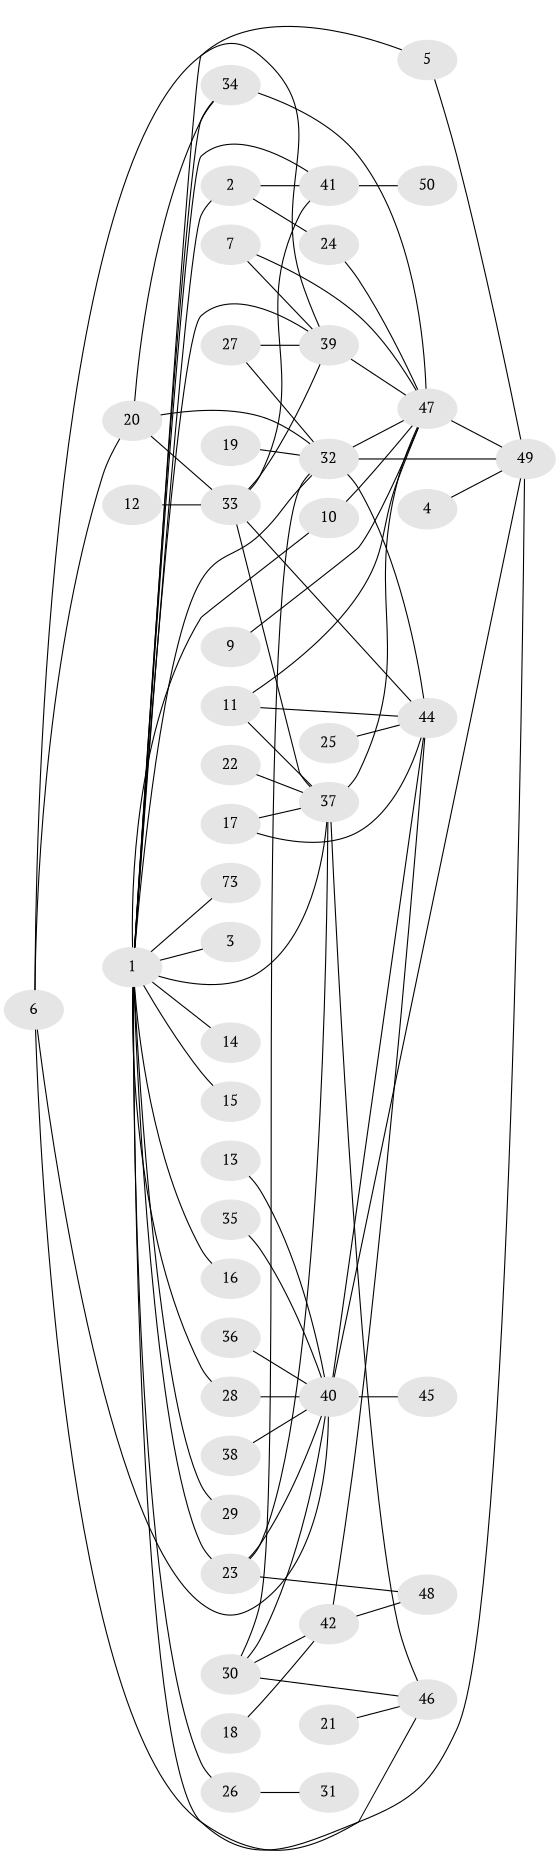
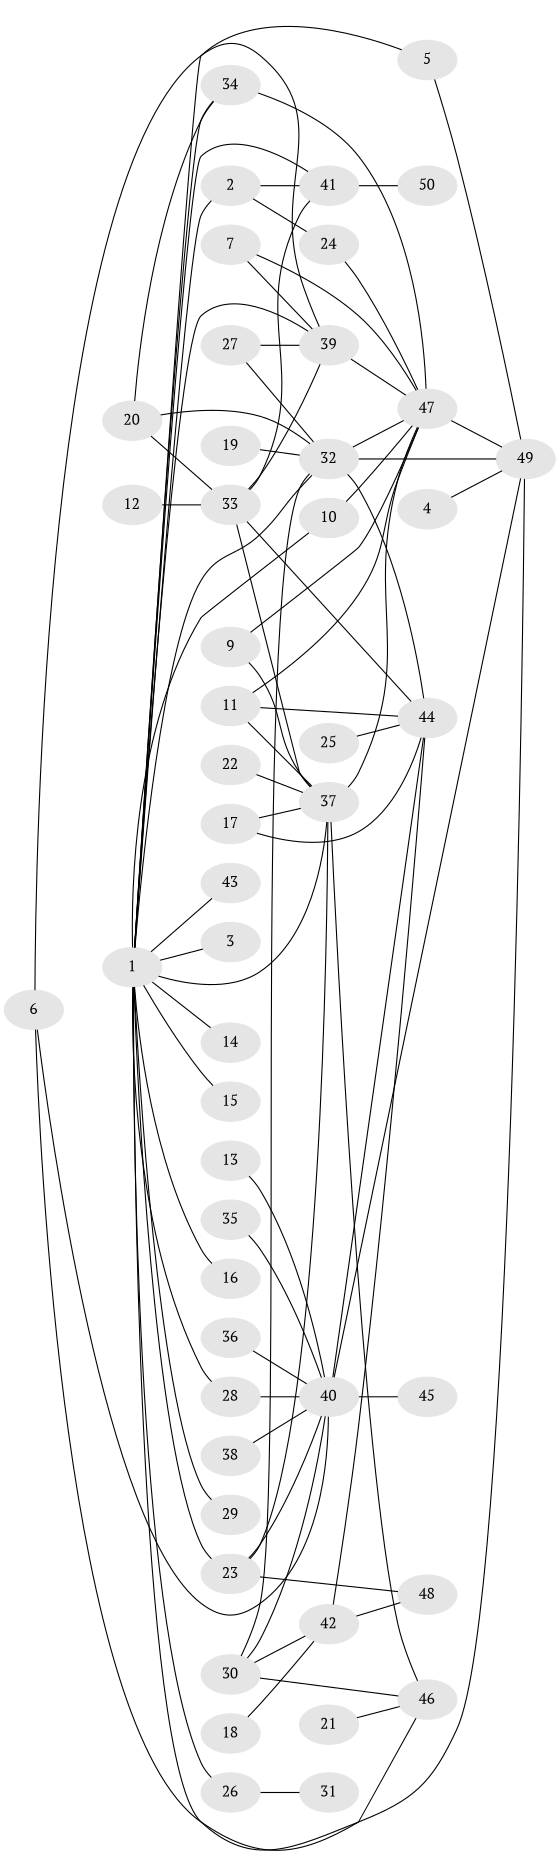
edge "20" -- "6": removed
edge "9" -- "37": added
node "73": label "73" -> "43"
